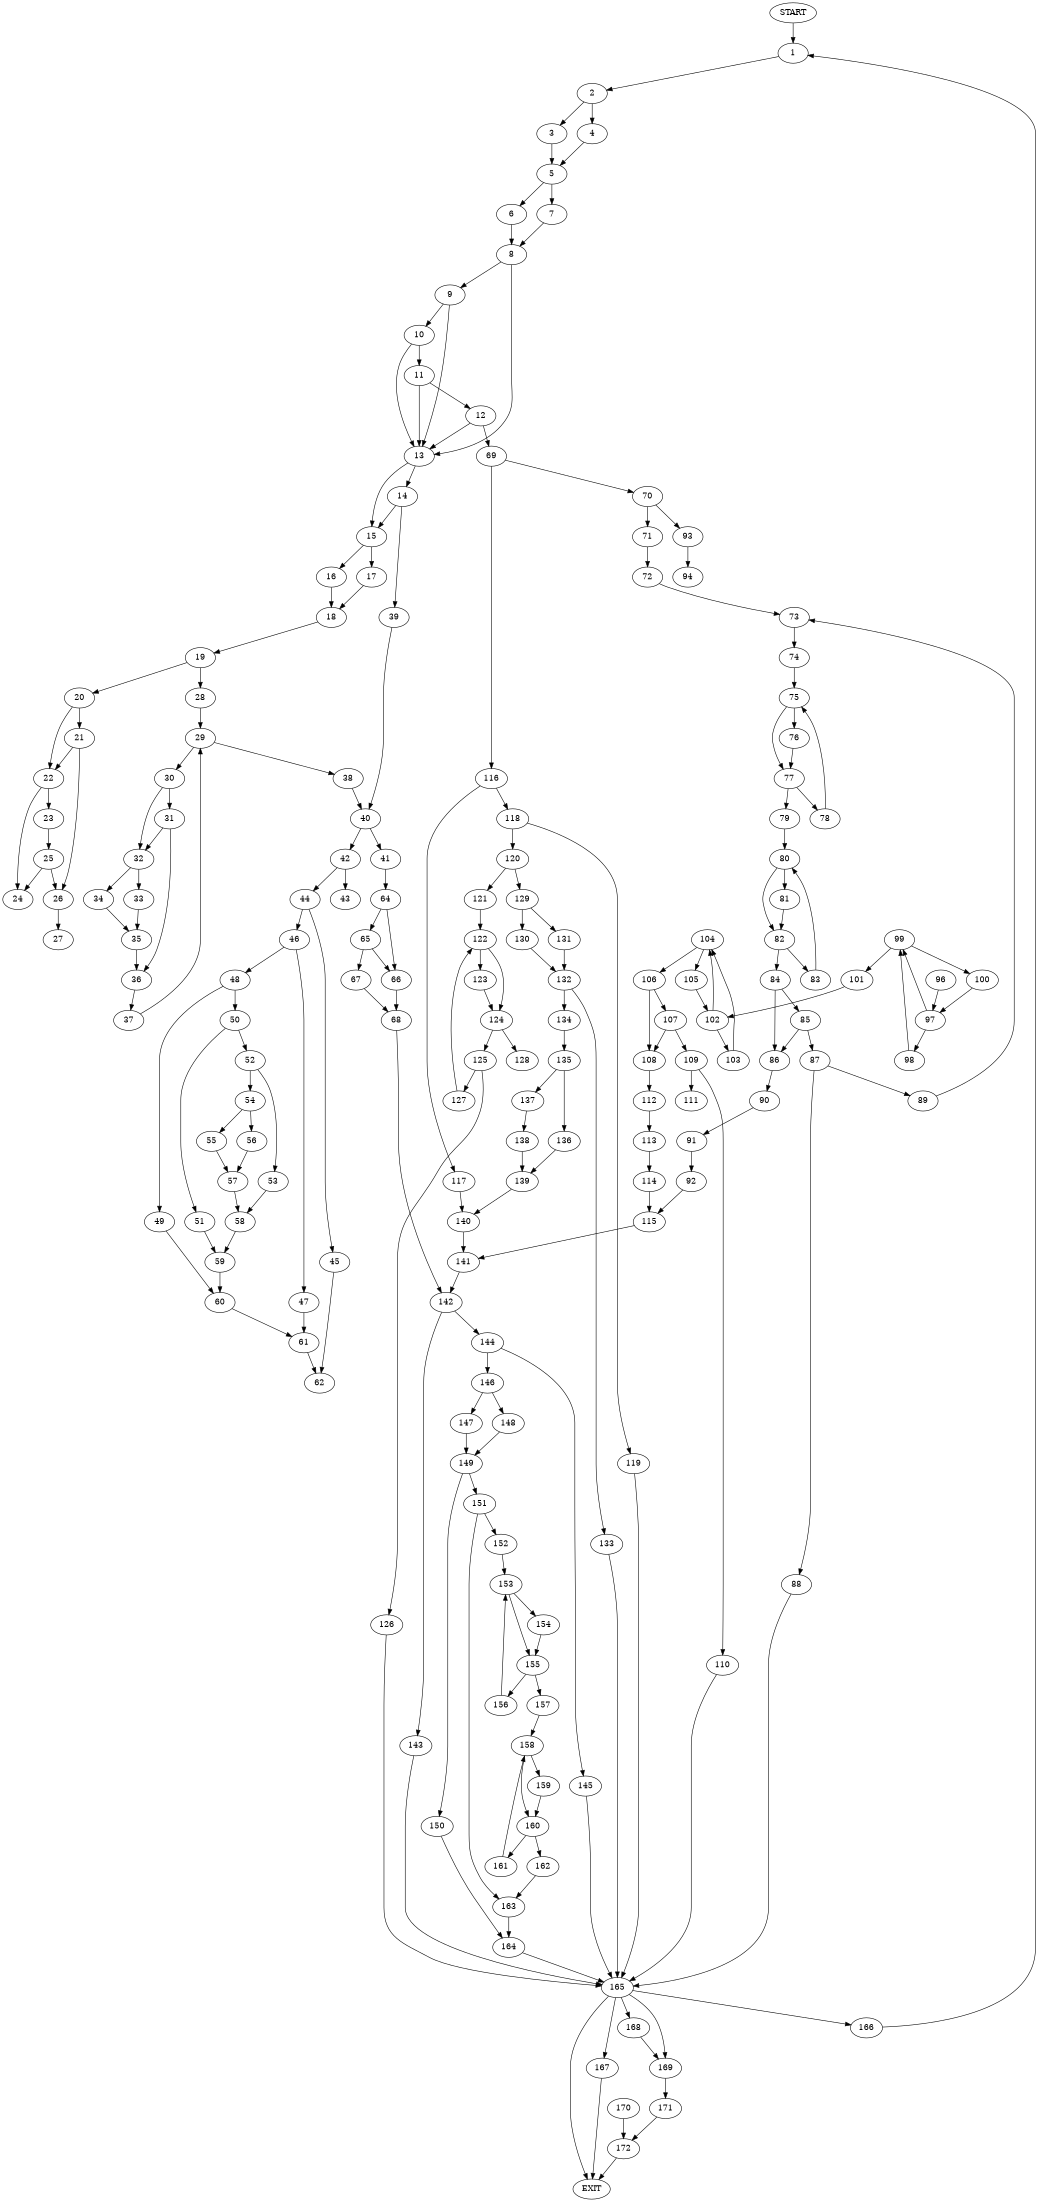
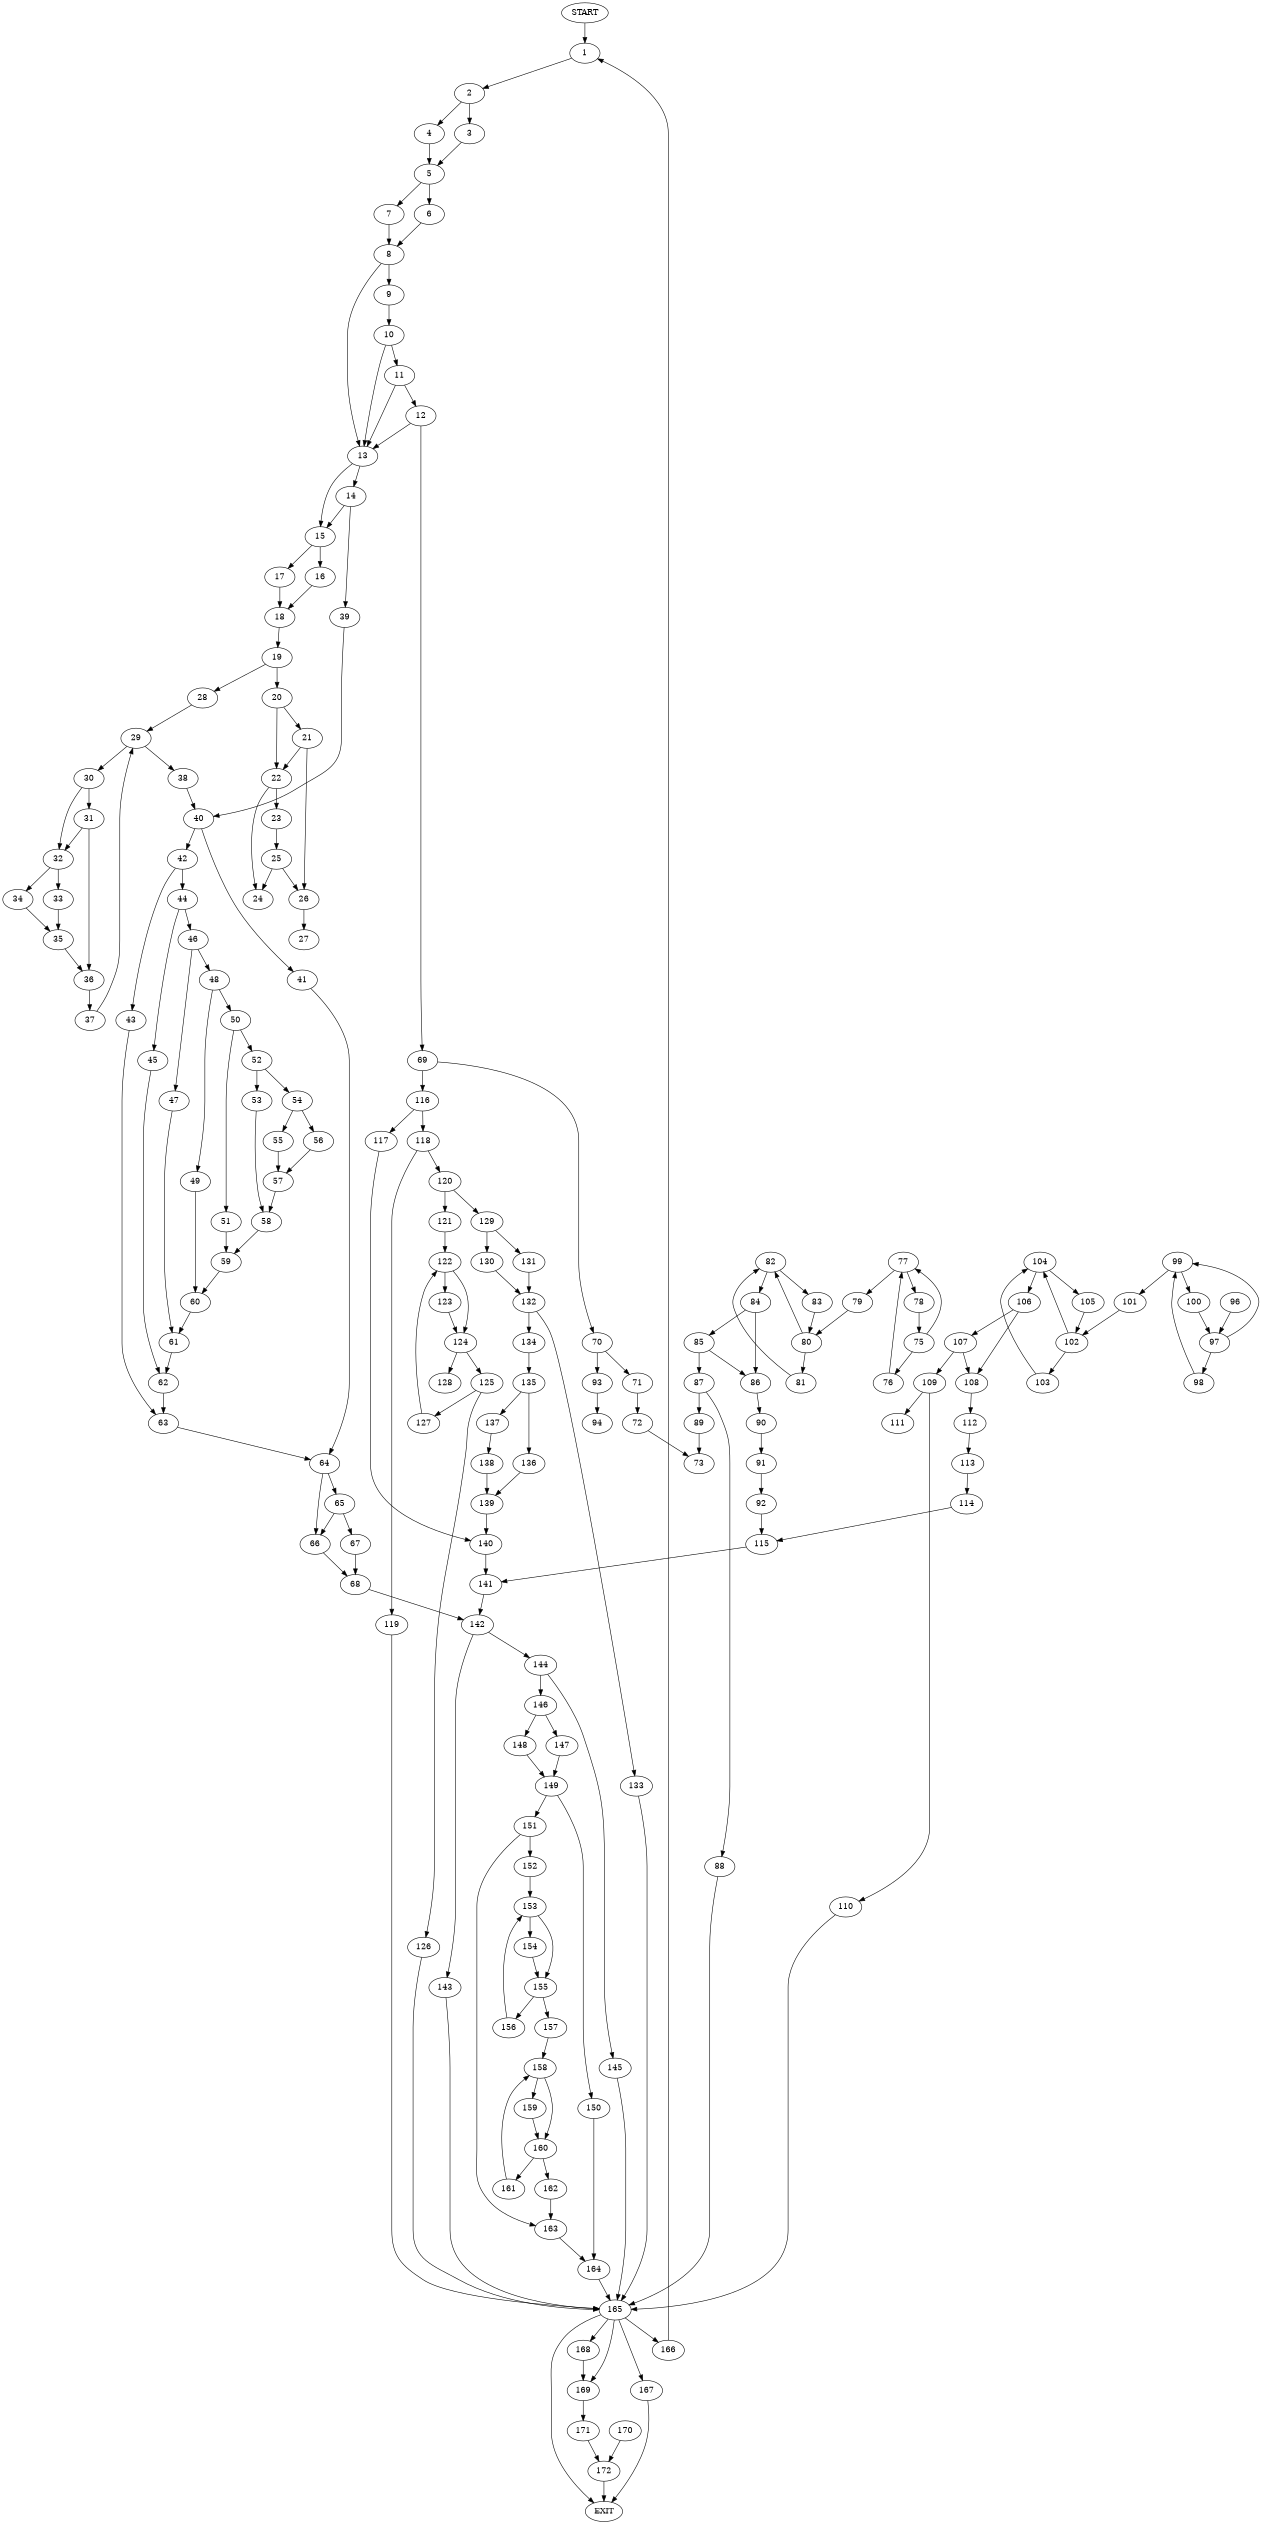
edge "9" -> "13": removed
node "74": removed
node "63": added
